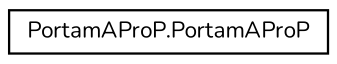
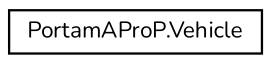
node "PortamAProP.PortamAProP": label "PortamAProP.PortamAProP" -> "PortamAProP.Vehicle"
